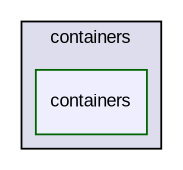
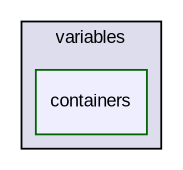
cluster "containers": label "containers" -> "variables"
